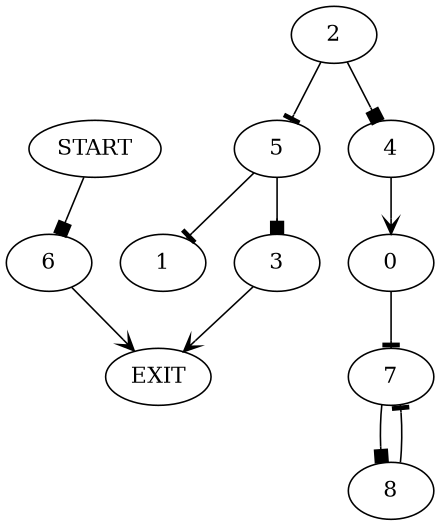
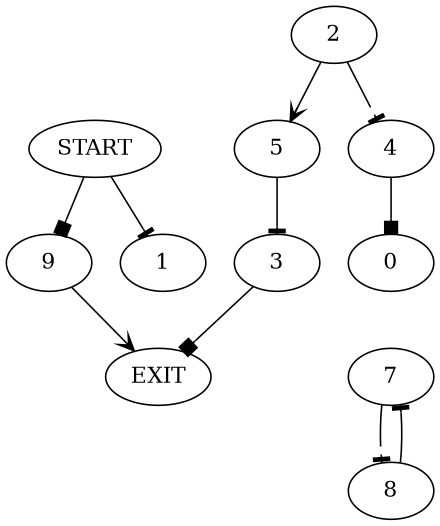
edge "2" -> "4": arrowhead box -> tee
edge "2" -> "5": arrowhead tee -> vee
edge "4" -> "0": arrowhead vee -> box
edge "5" -> "3": arrowhead box -> tee
edge "5" -> "1": now "START" -> "1"
node "6": label "6" -> "9"
edge "3" -> "EXIT": arrowhead vee -> box
edge "0" -> "7": removed
edge "7" -> "8": arrowhead box -> tee
